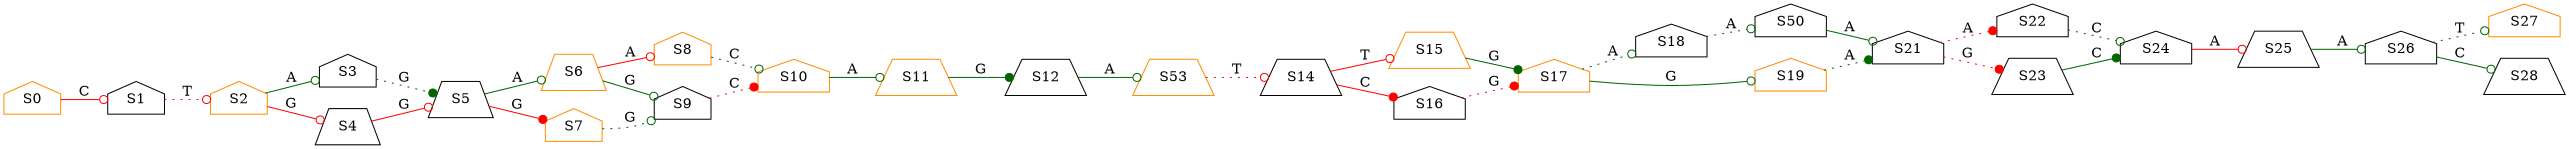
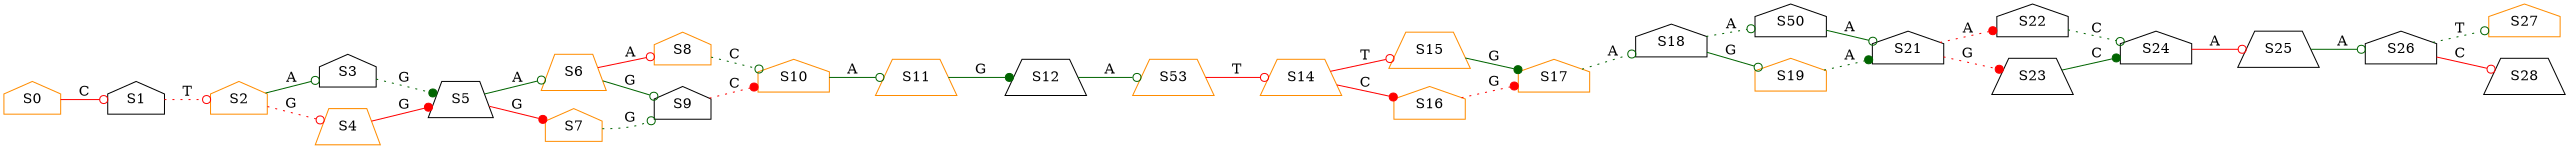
edge "S26" -> "S28": color darkgreen -> red
edge "S53" -> "S14": style dotted -> solid
node "S14": color black -> darkorange
edge "S17" -> "S19": now "S18" -> "S19"
node "S16": color black -> darkorange
edge "S2" -> "S4": style solid -> dotted
edge "S4" -> "S5": arrowhead odot -> dot
node "S4": color black -> darkorange
